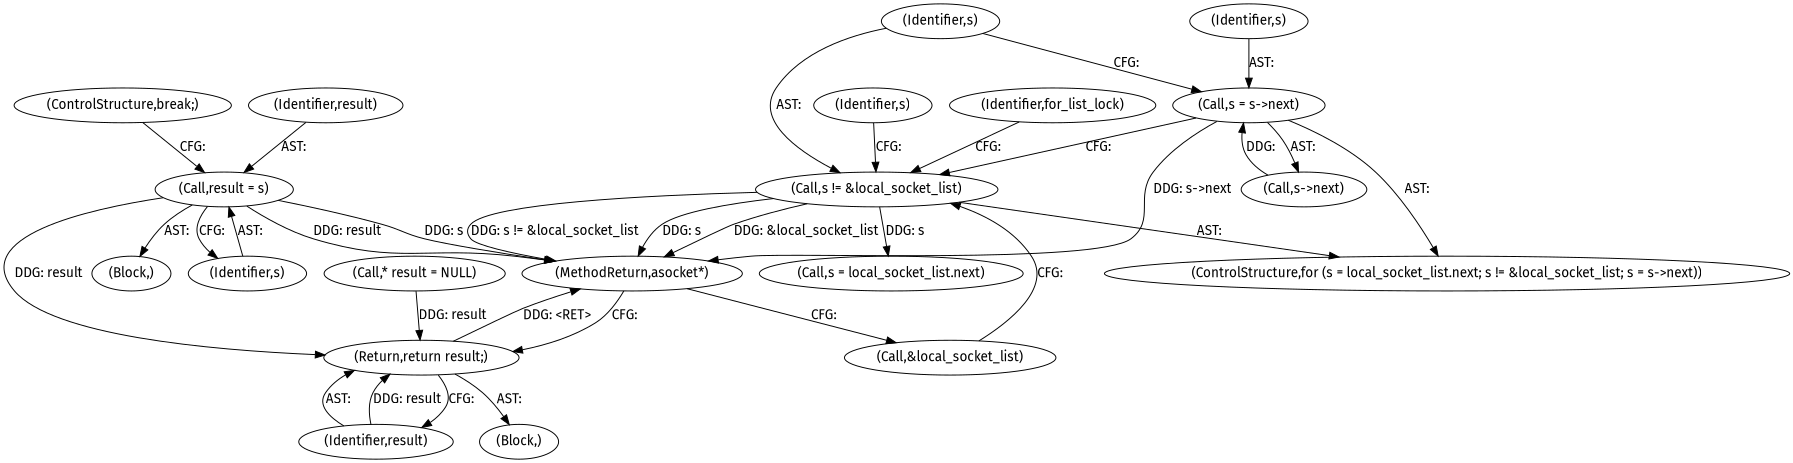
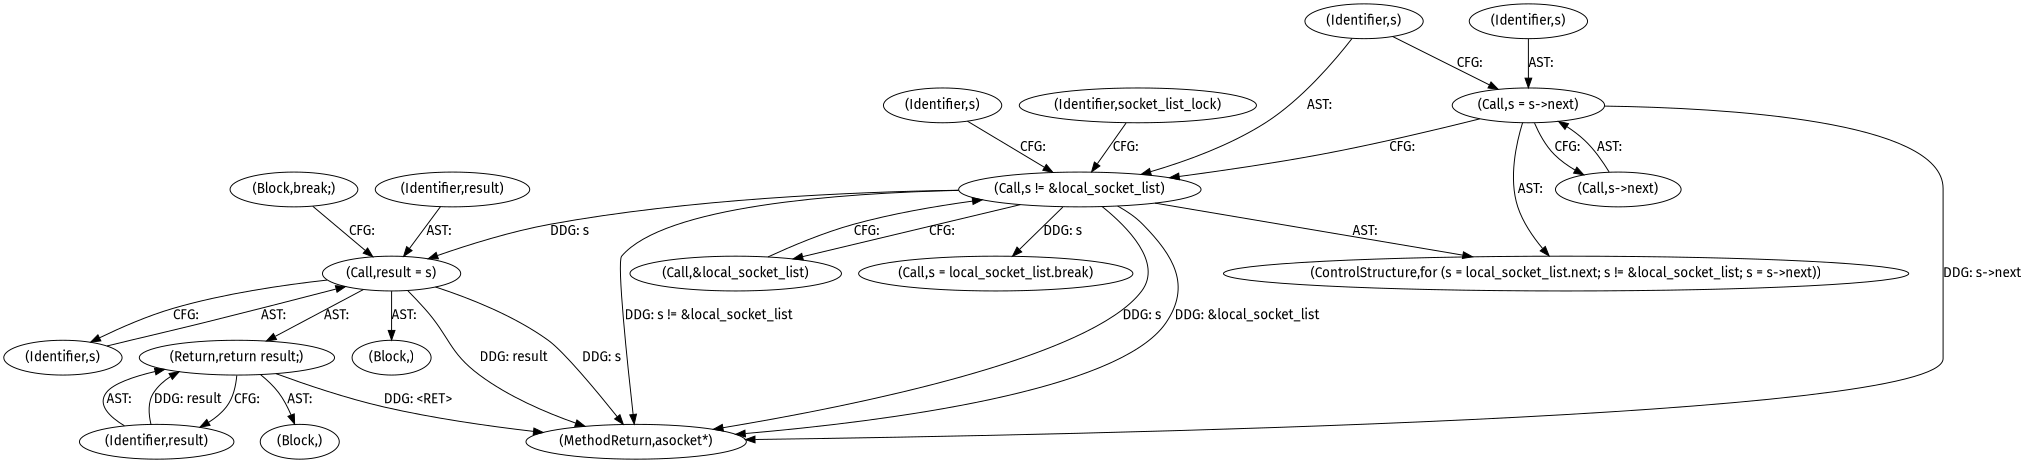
node "(ControlStructure,break;)": label "(ControlStructure,break;)" -> "(Block,break;)"
node "(Identifier,for_list_lock)": label "(Identifier,for_list_lock)" -> "(Identifier,socket_list_lock)"
edge "(Call,s->next)" -> "(Call,s = s->next)": label "DDG: " -> "AST: "
edge "(Call,s = s->next)" -> "(Call,s->next)": label "AST: " -> "CFG: "
edge "(Call,s != &local_socket_list)" -> "(Call,result = s)": added, label "DDG: s"
edge "(Call,result = s)" -> "(Return,return result;)": label "DDG: result" -> "AST: "
node "(Call,* result = NULL)": removed
node "(Call,s = local_socket_list.next)": label "(Call,s = local_socket_list.next)" -> "(Call,s = local_socket_list.break)"
edge "(MethodReturn,asocket*)" -> "(Call,&local_socket_list)": now "(Call,s != &local_socket_list)" -> "(Call,&local_socket_list)"
edge "(MethodReturn,asocket*)" -> "(Return,return result;)": removed, label "CFG:"
